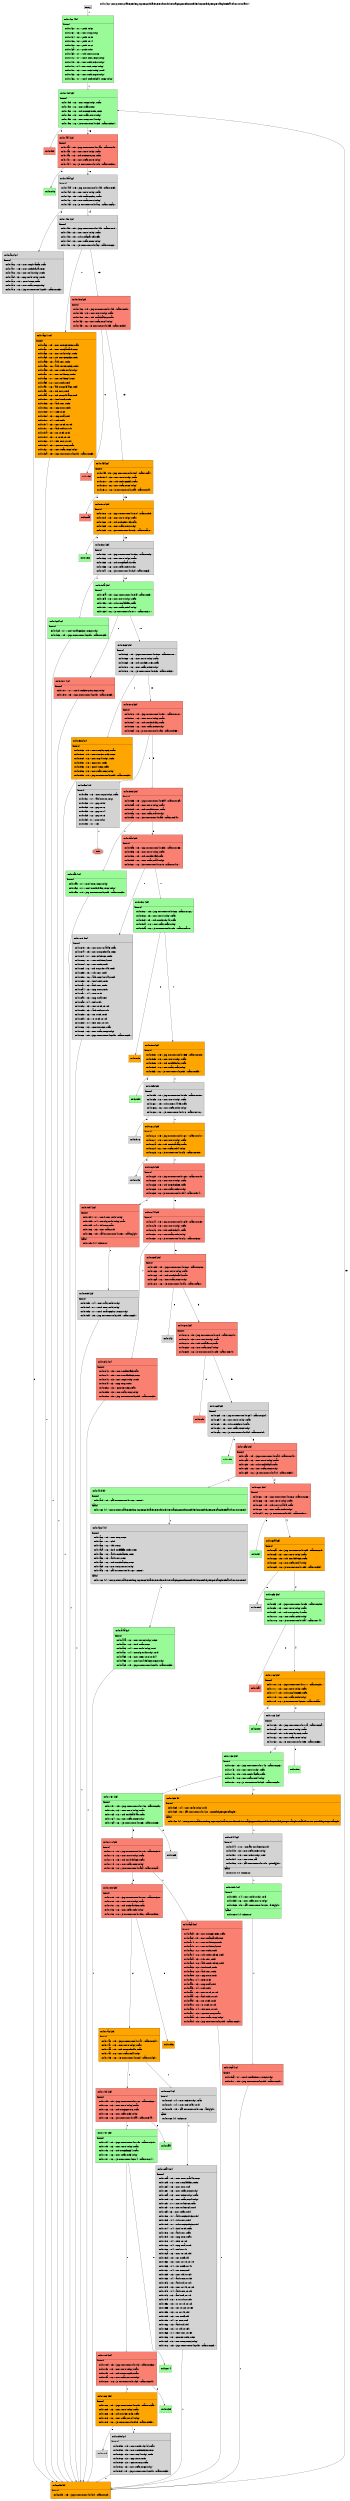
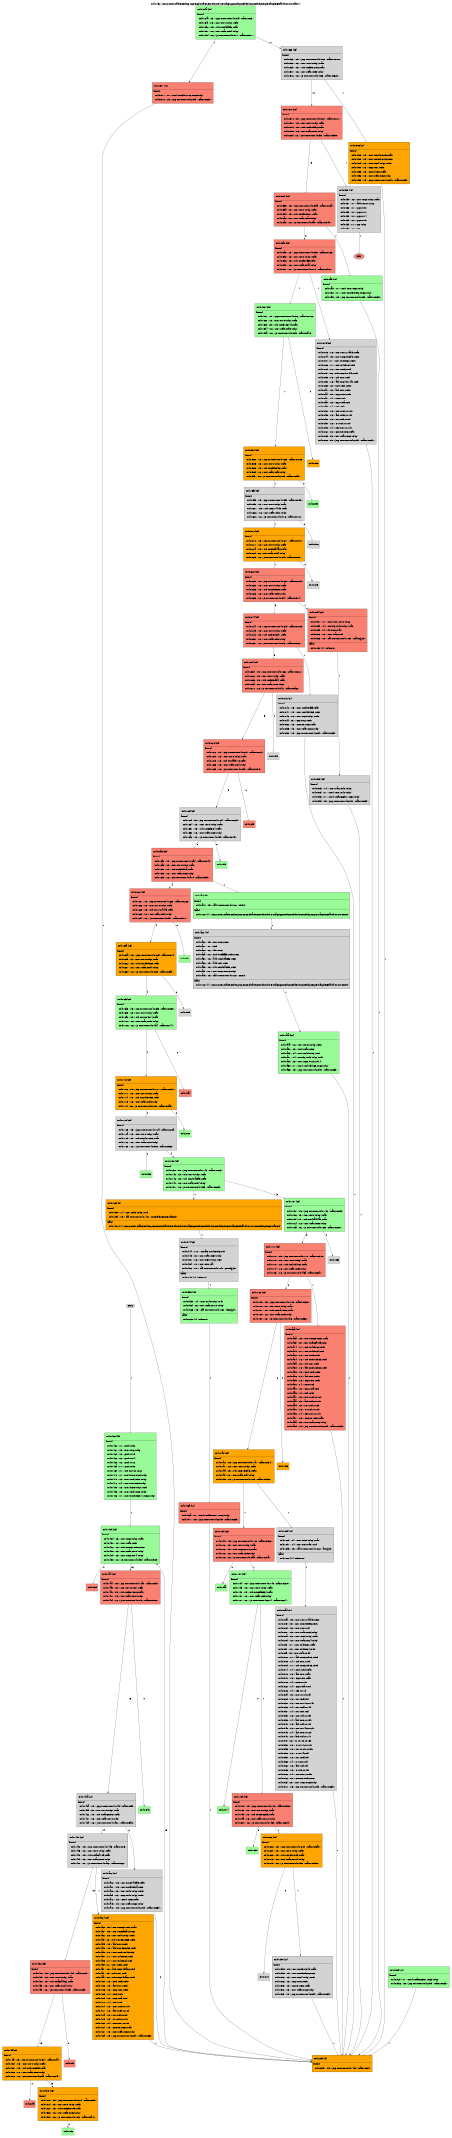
node "0x401531 [25]": removed
node "0x401842 [27]": fillcolor salmon -> lightgrey
